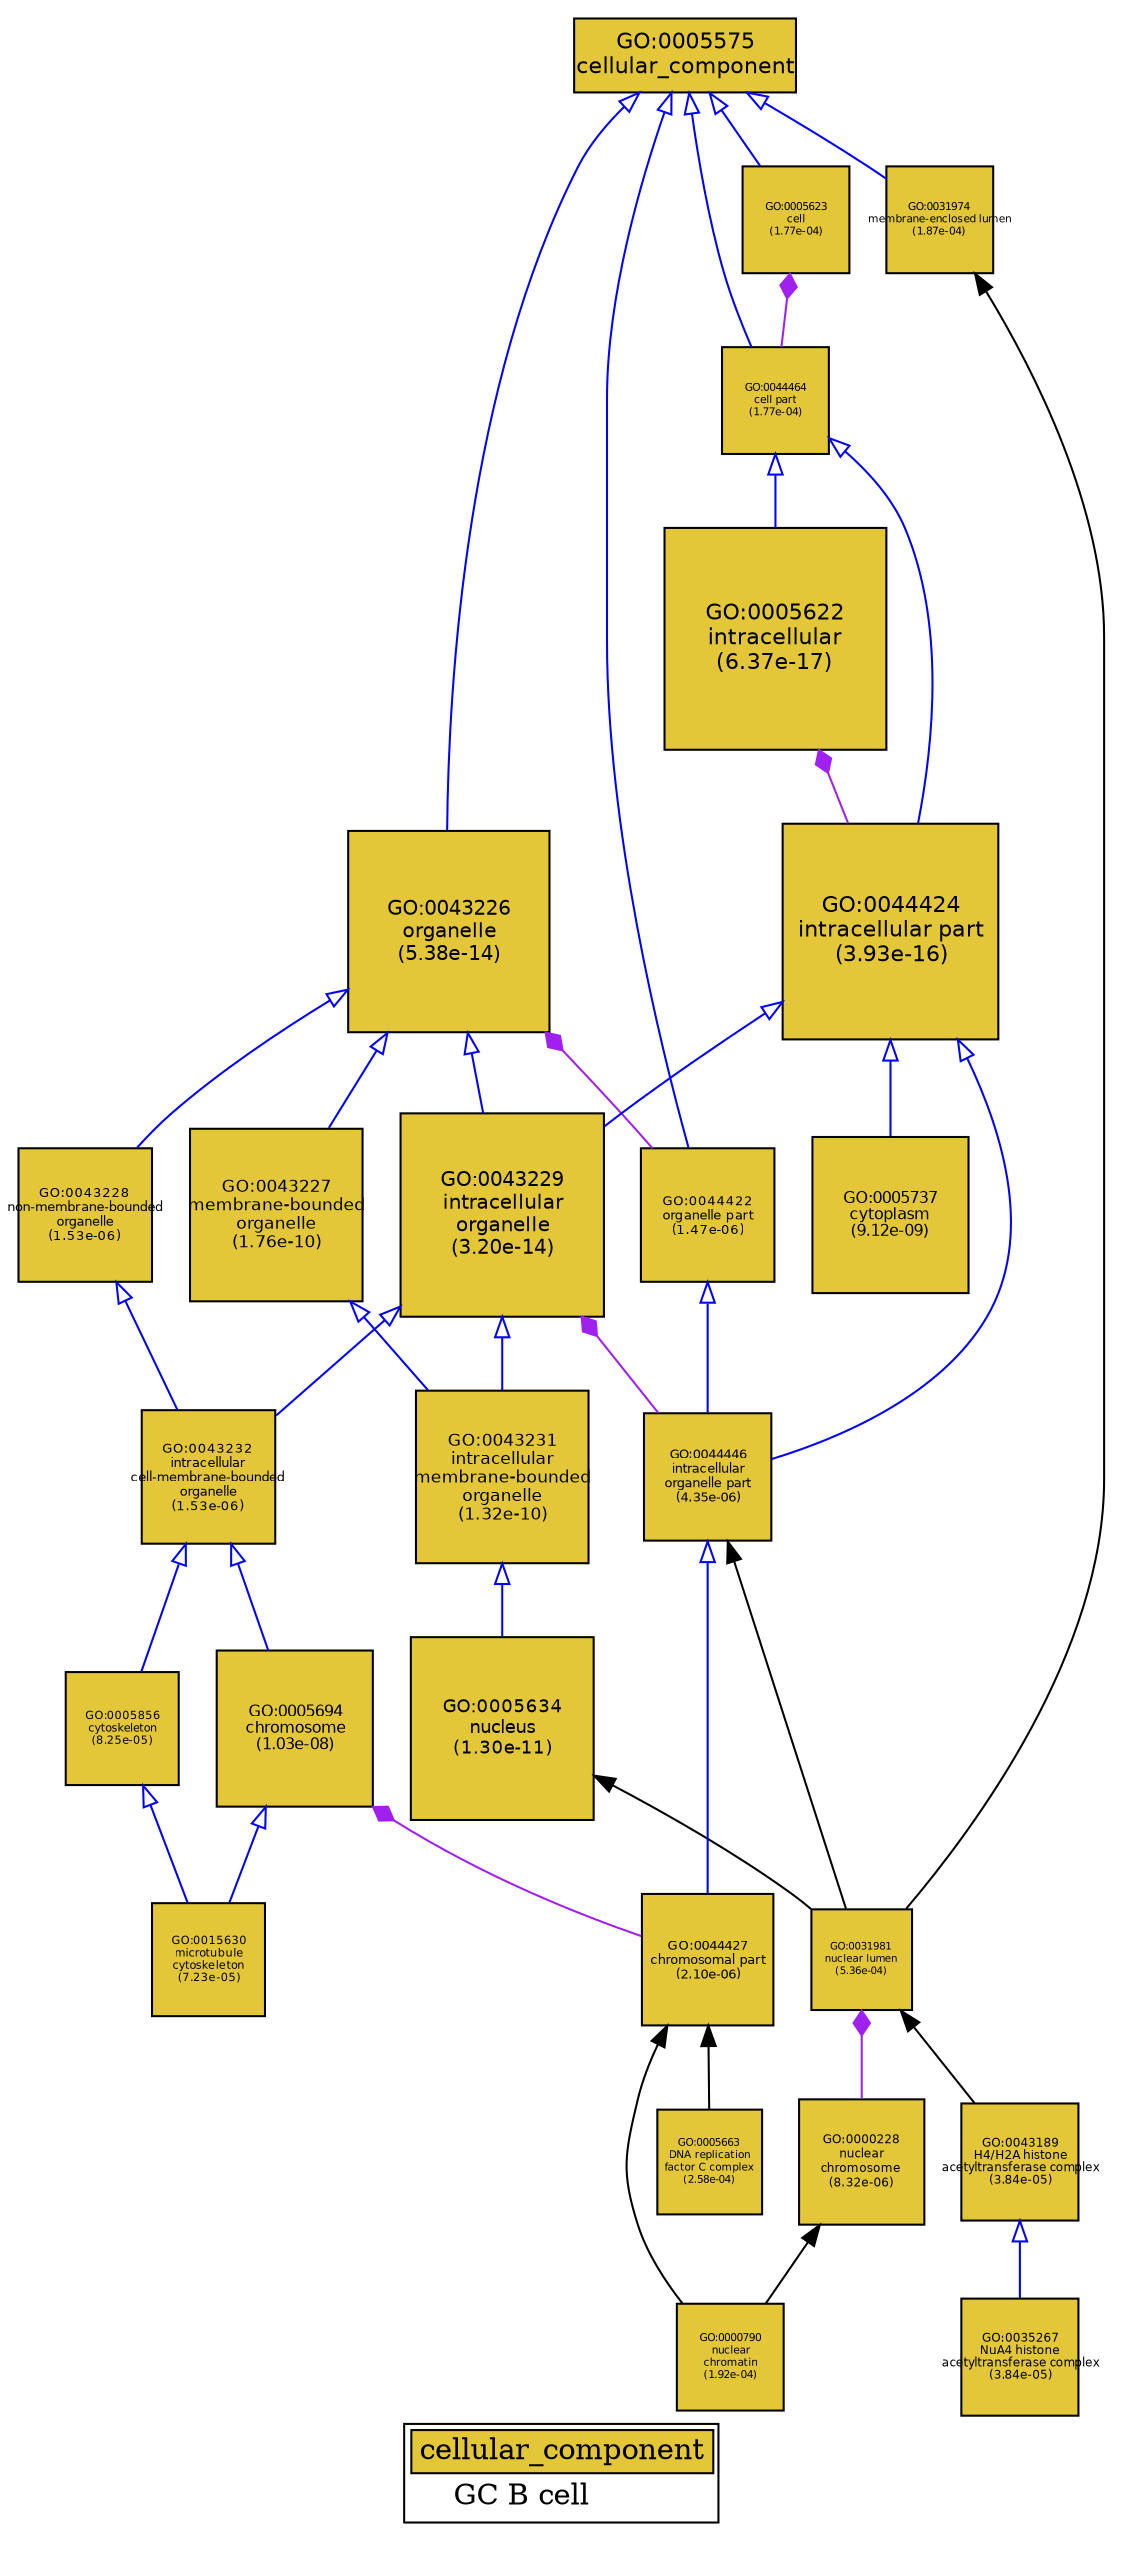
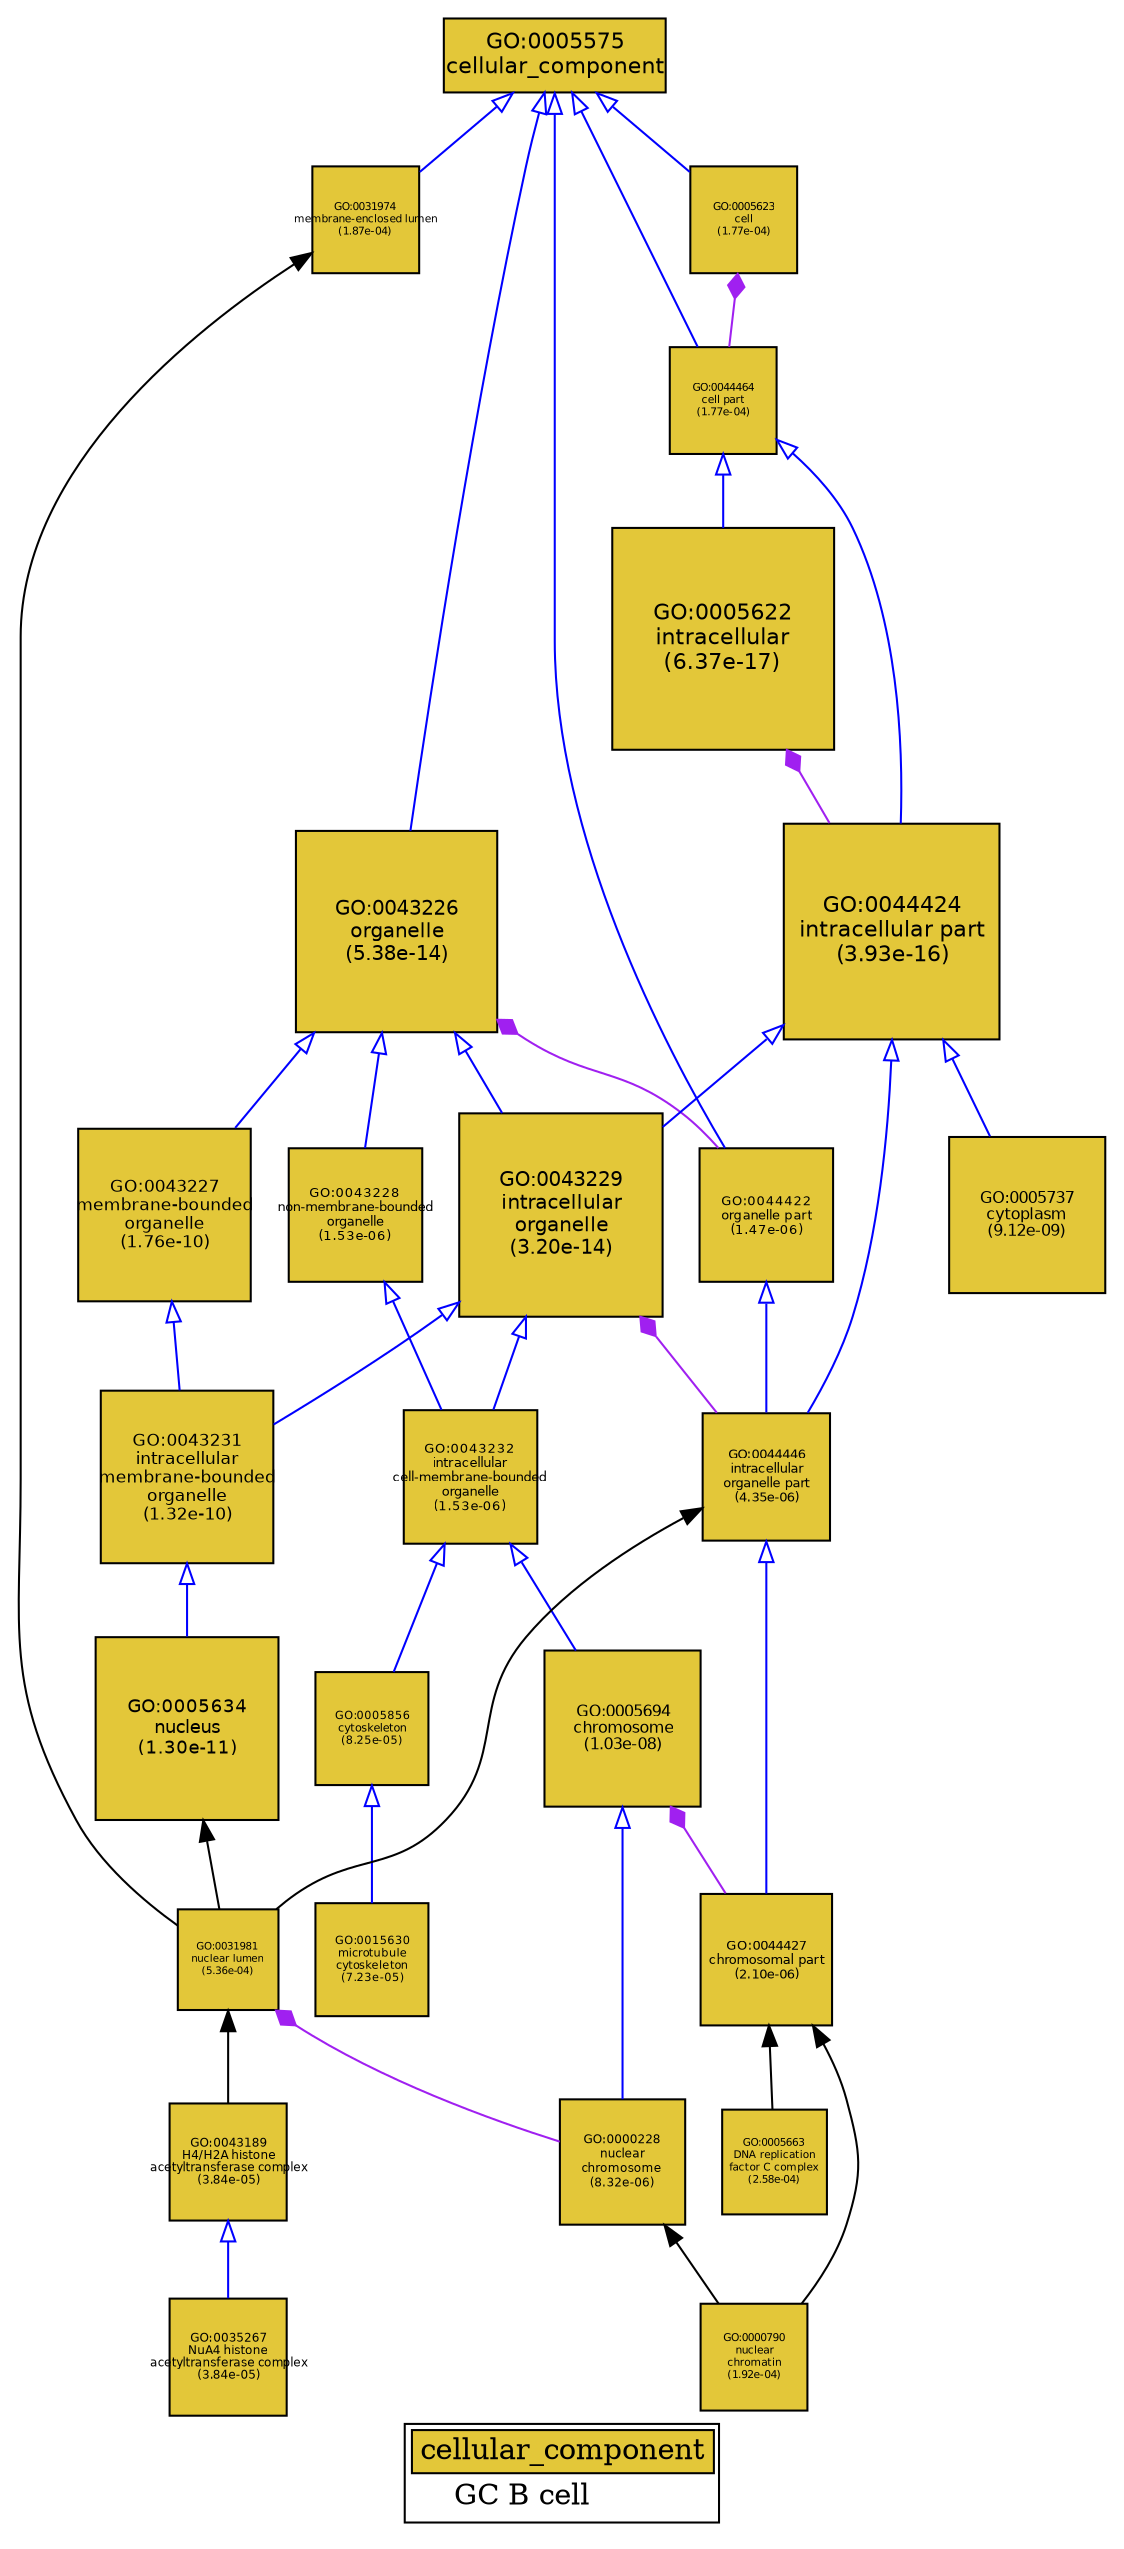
edge "GO:0015630" -> "GO:0005694": now "GO:0000228" -> "GO:0005694"
